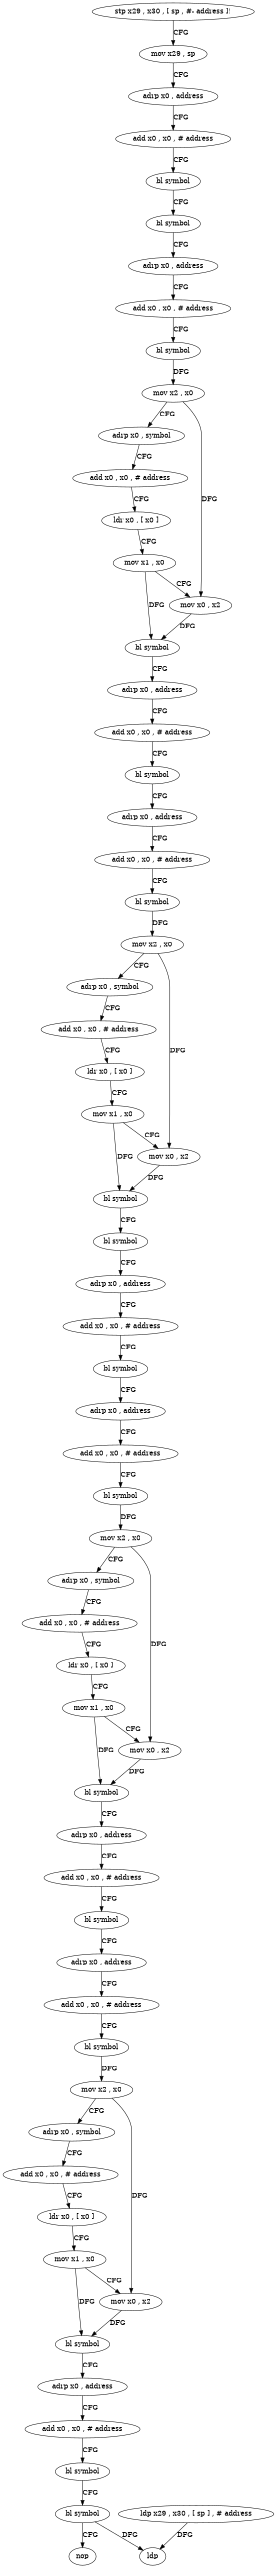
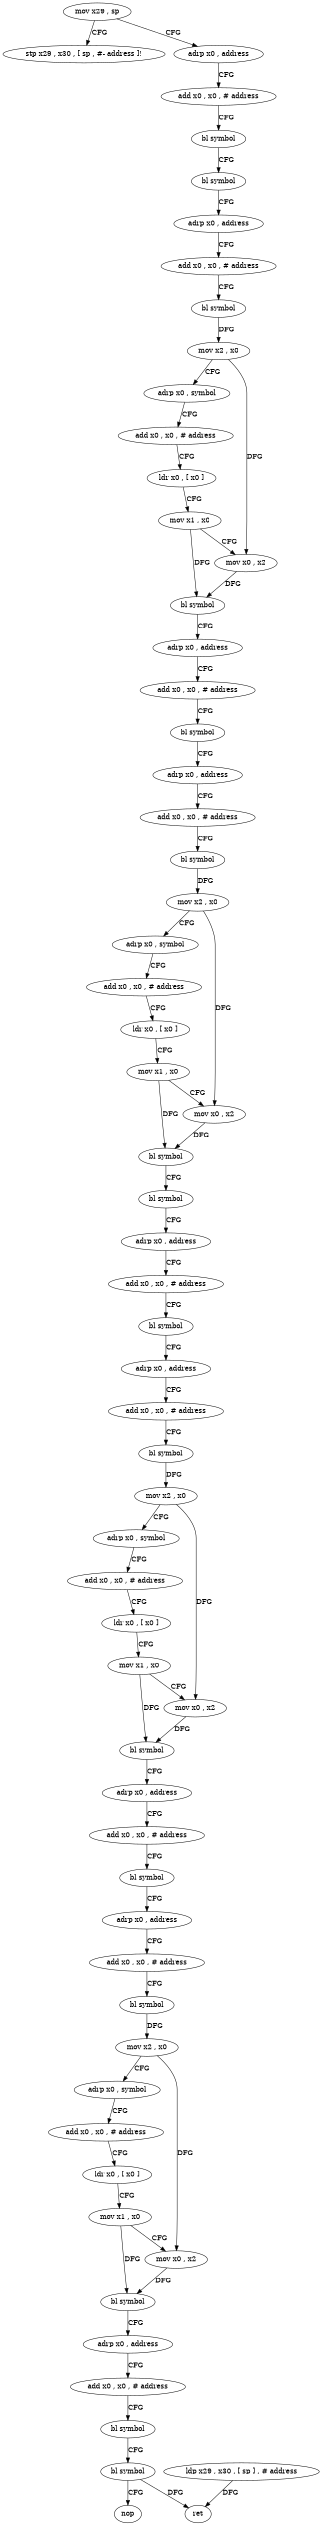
edge "stp x29 , x30 , [ sp , #- address ]!" -> "mov x29 , sp": reversed
node "ldp": label "ldp" -> "ret"
